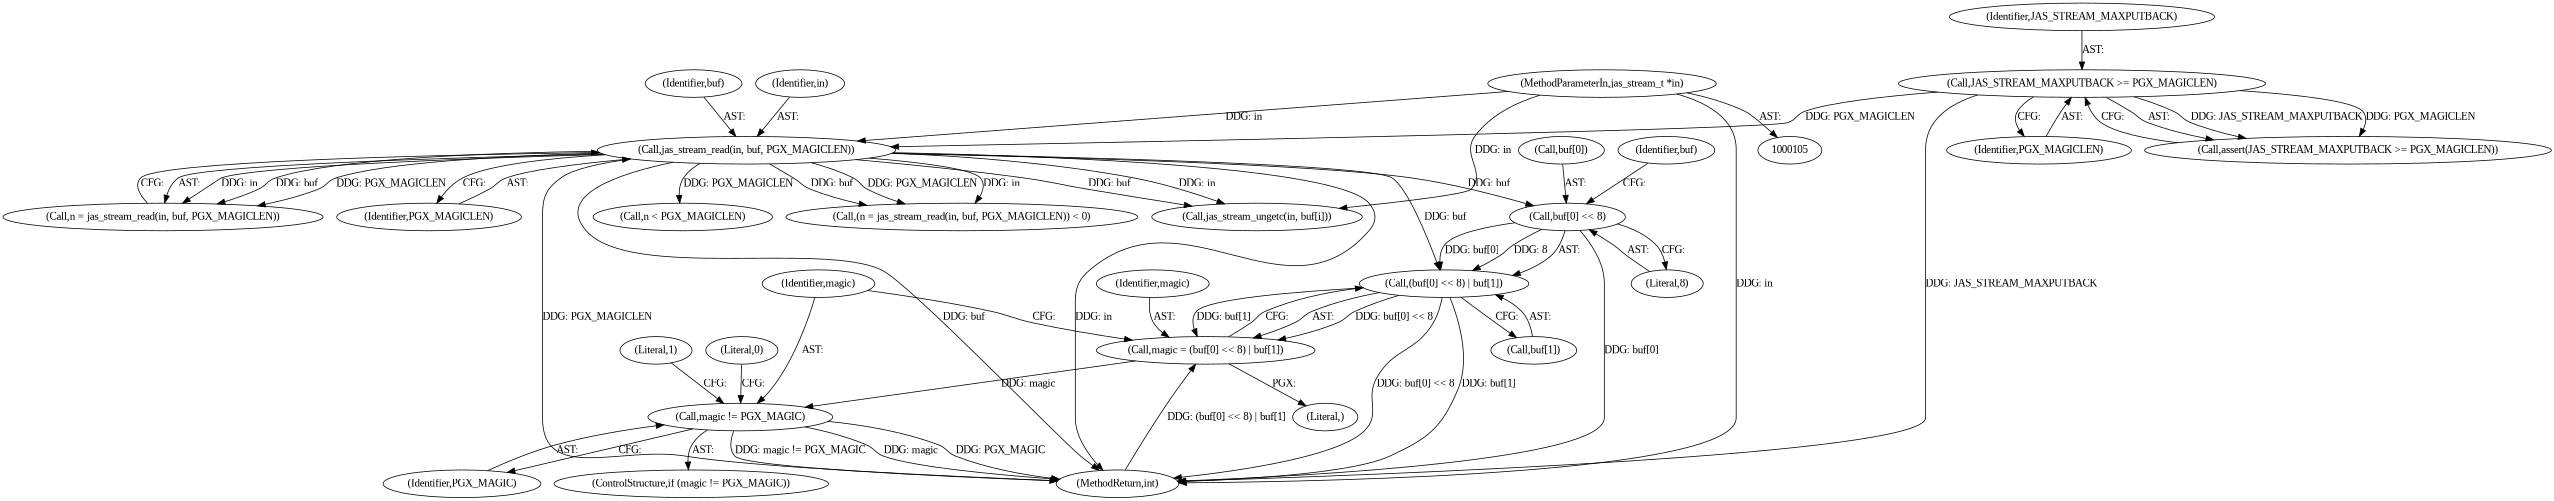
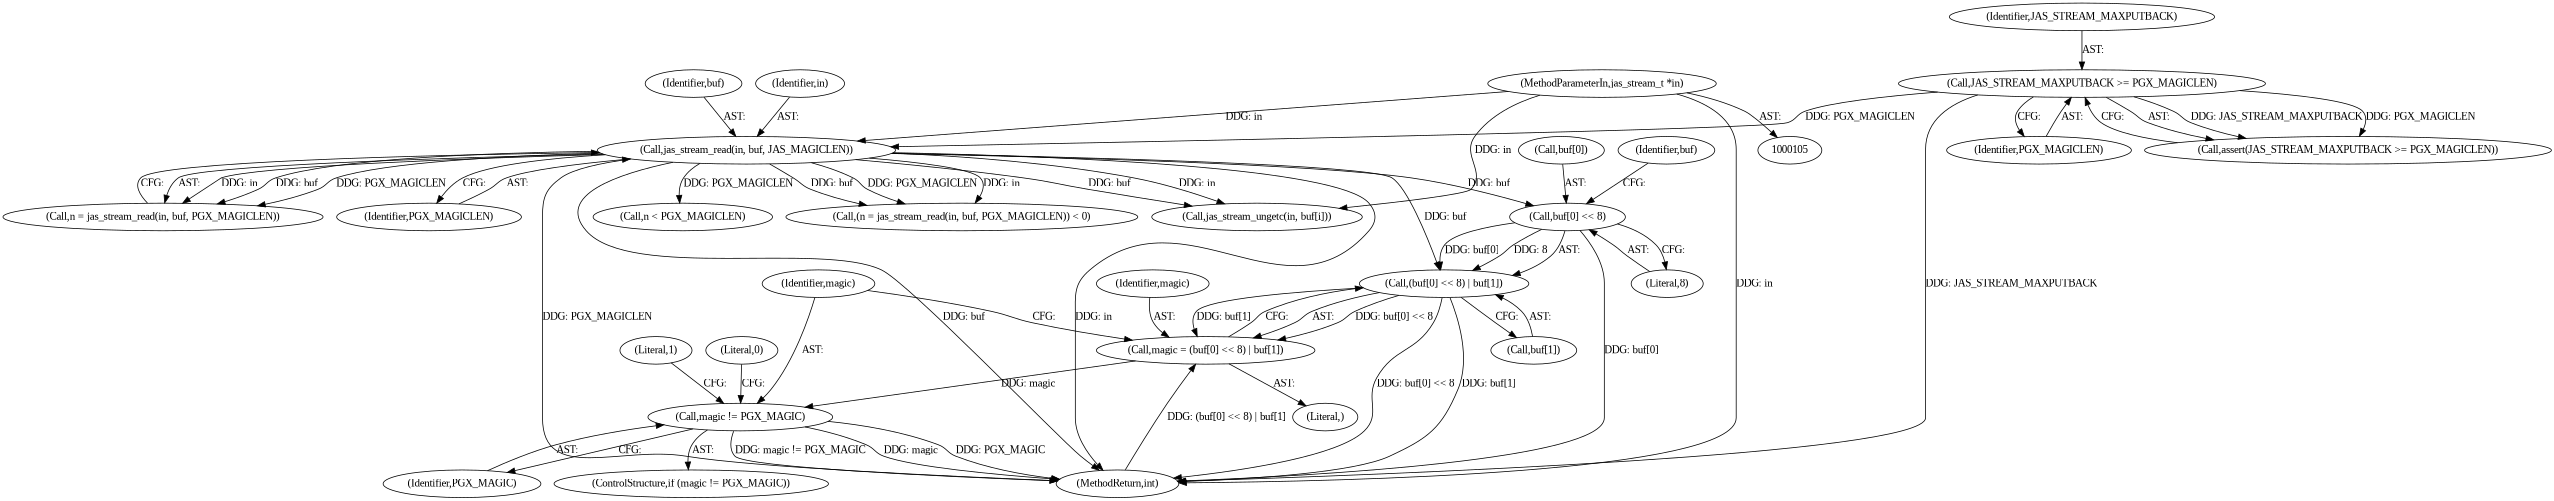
node "(Call,jas_stream_read(in, buf, PGX_MAGICLEN))": label "(Call,jas_stream_read(in, buf, PGX_MAGICLEN))" -> "(Call,jas_stream_read(in, buf, JAS_MAGICLEN))"
edge "(Call,magic = (buf[0] << 8) | buf[1])" -> "(Literal,)": label "PGX: " -> "AST: "
